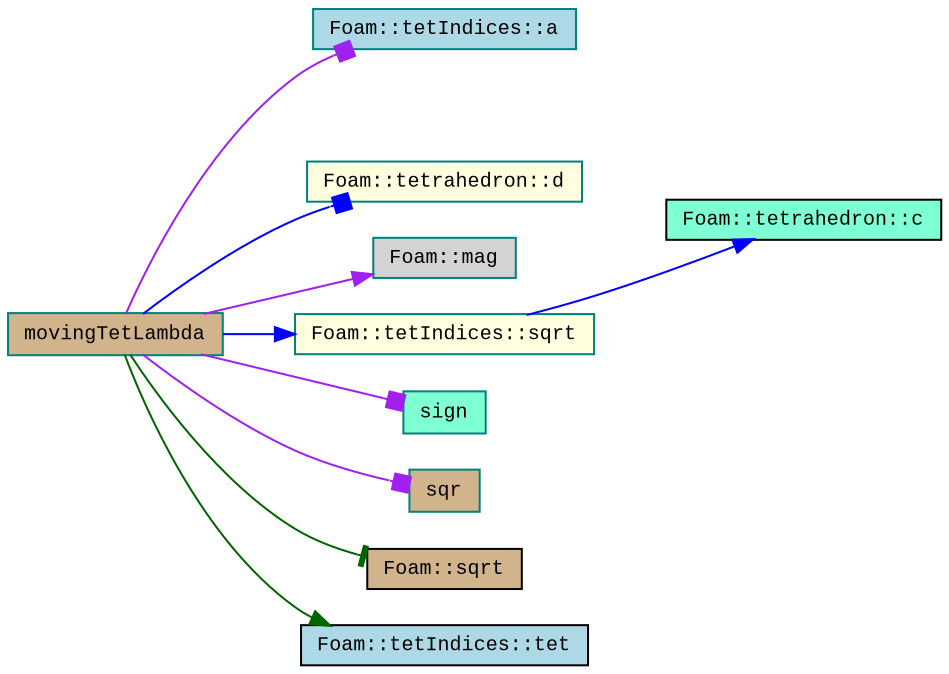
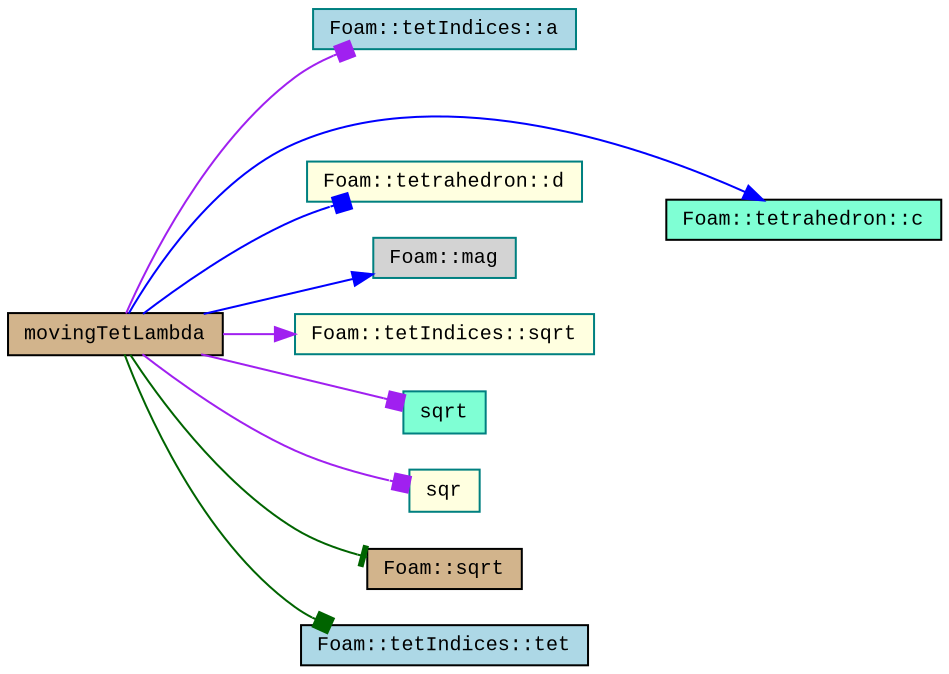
edge "Foam::tetIndices::sqrt" -> "Foam::tetrahedron::c": now "movingTetLambda" -> "Foam::tetrahedron::c"
edge "movingTetLambda" -> "Foam::mag": color purple -> blue
node "movingTetLambda": color teal -> black
edge "movingTetLambda" -> "Foam::tetIndices::sqrt": color blue -> purple
node "sign": label "sign" -> "sqrt"
node "sqr": fillcolor tan -> lightyellow
edge "movingTetLambda" -> "Foam::tetIndices::tet": arrowhead normal -> box
